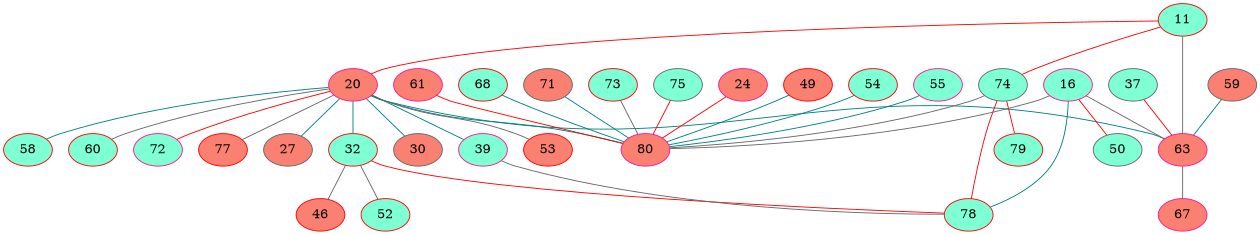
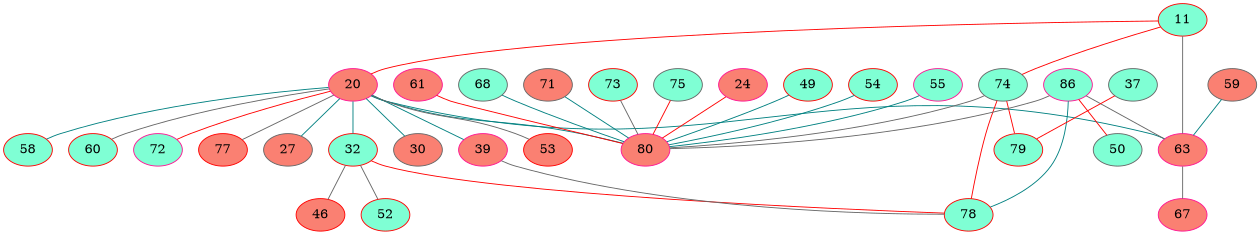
node "68": color red -> gray40
node "49": fillcolor salmon -> aquamarine
node "16": label "16" -> "86"
edge "37" -- "63": now "37" -- "79"
node "39": fillcolor aquamarine -> salmon
